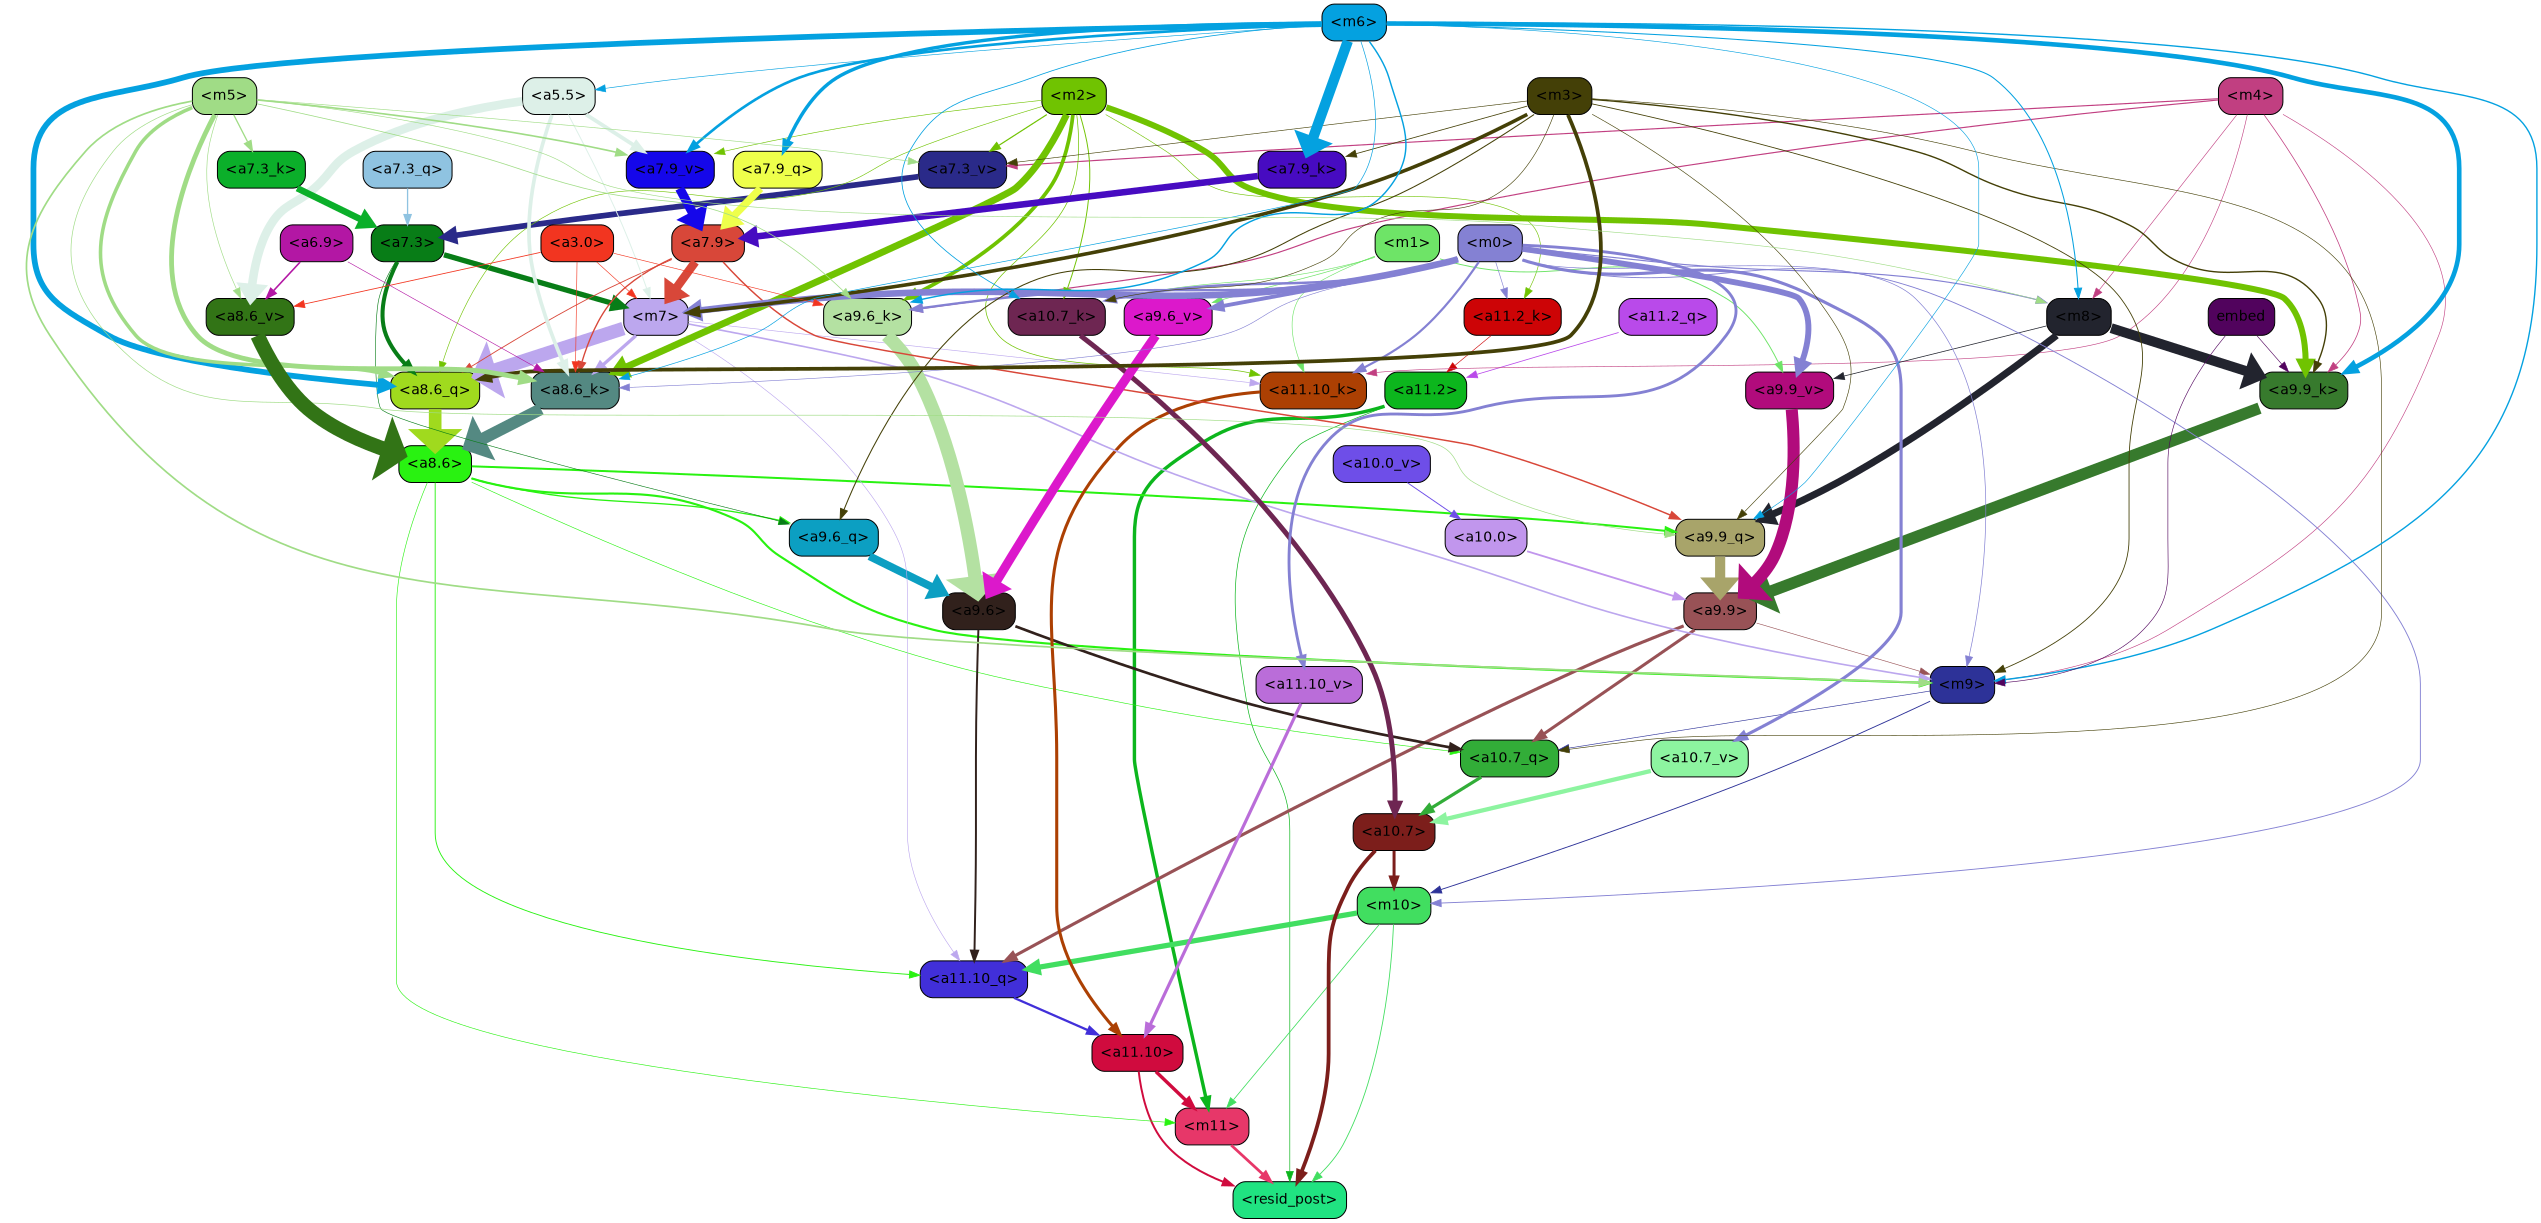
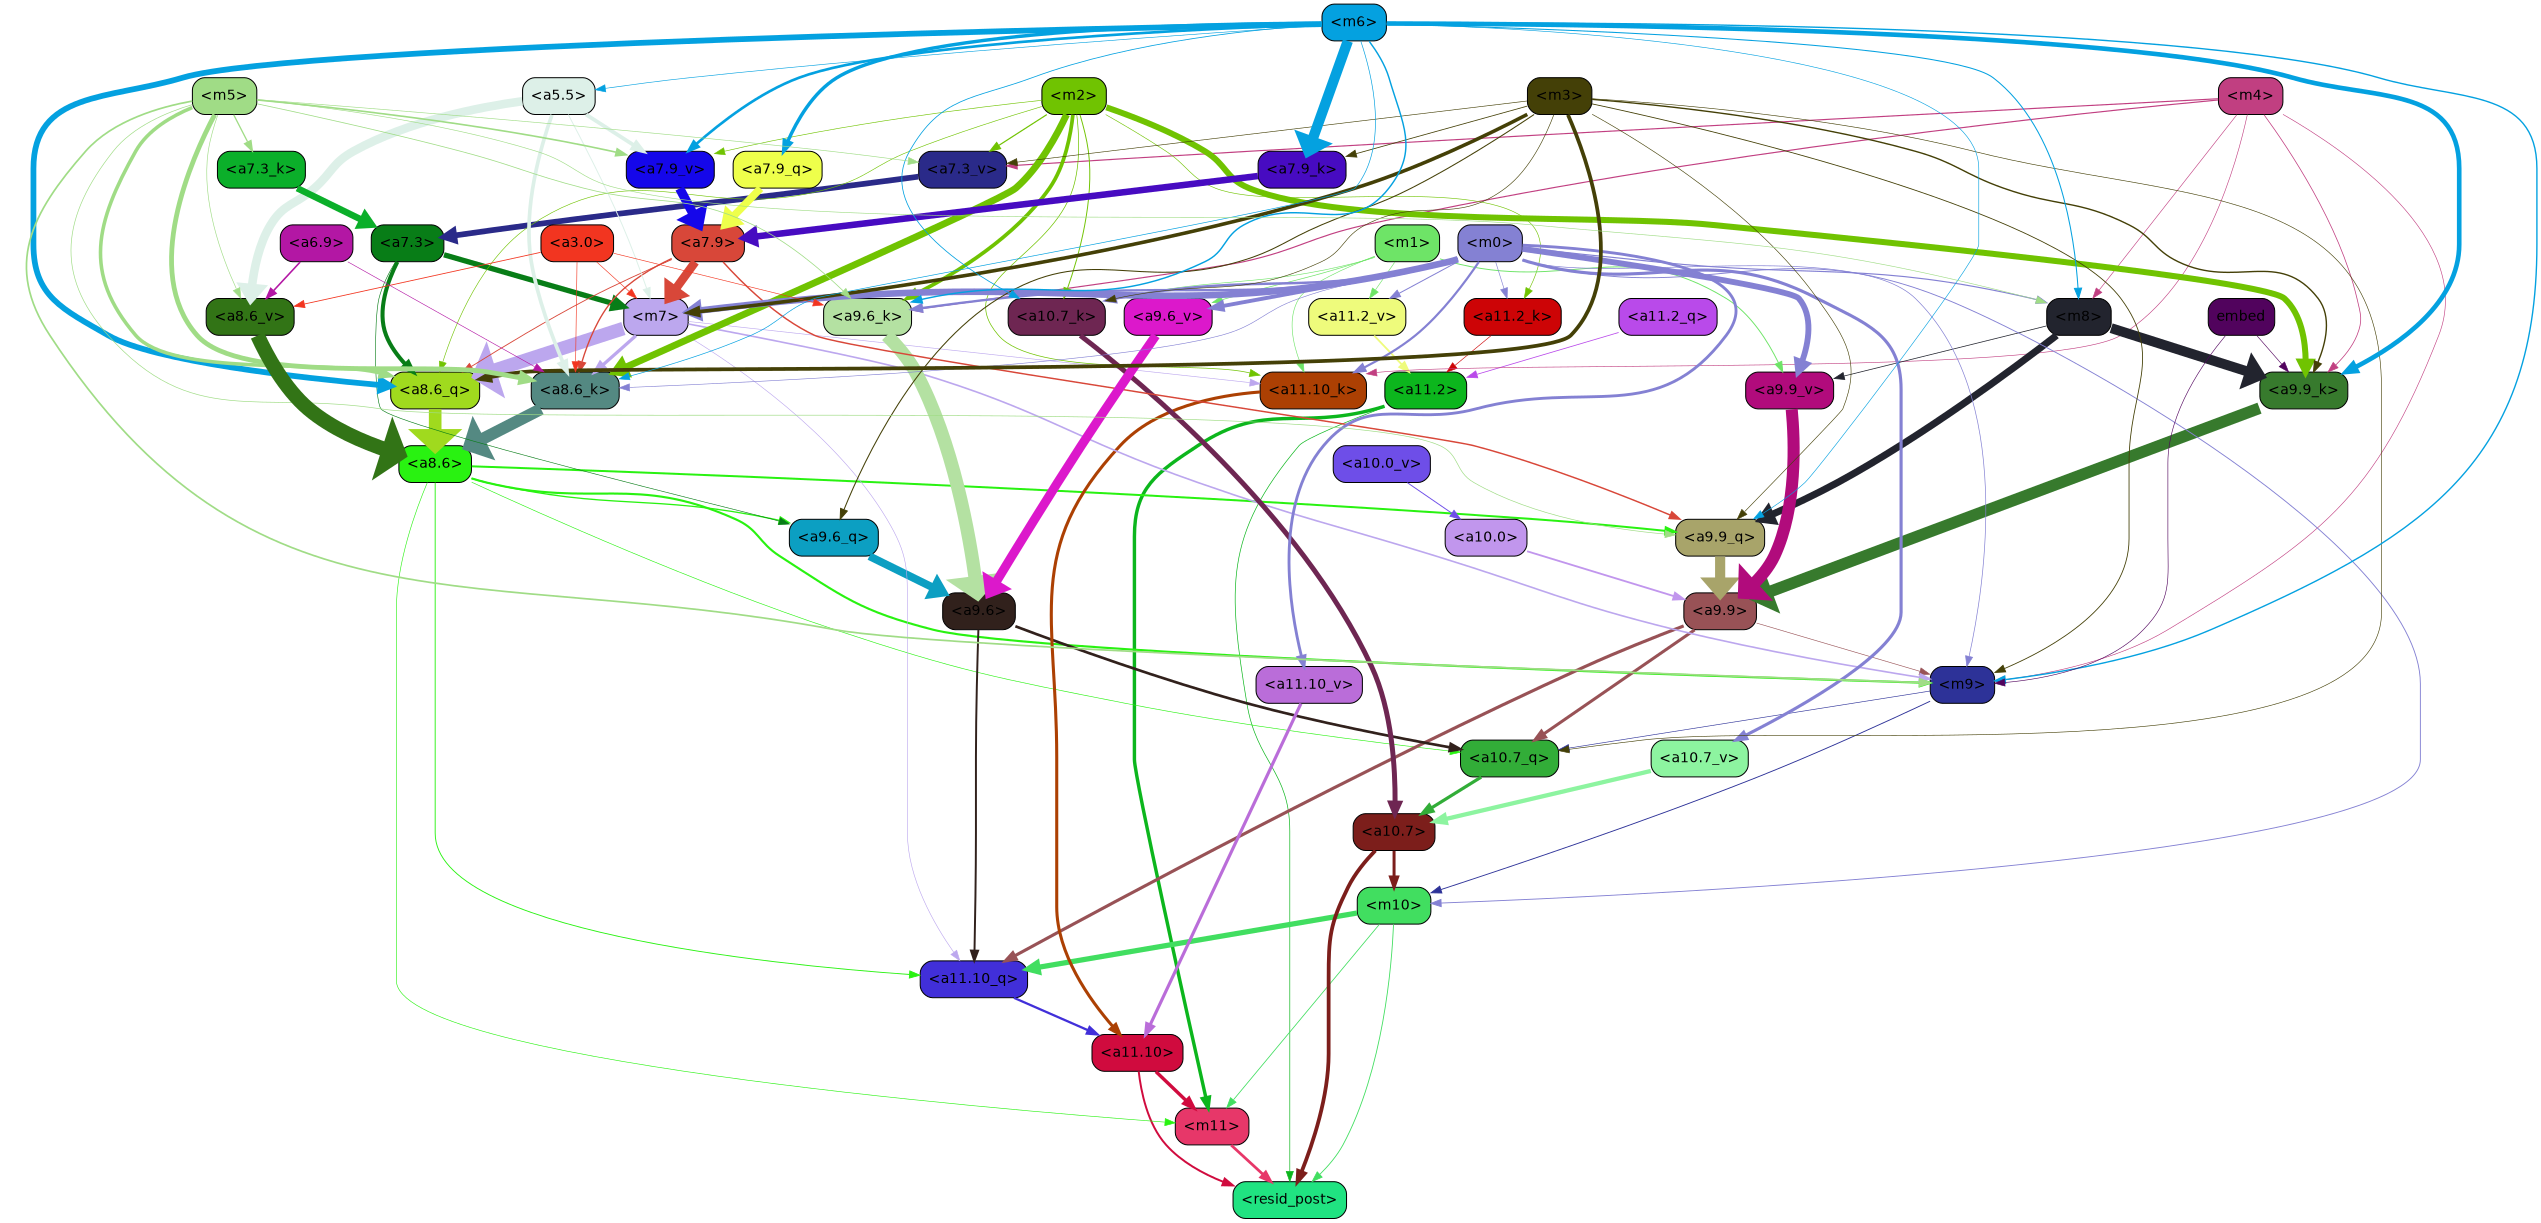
node "<a7.3_q>": removed
node "<a11.2_v>": added
